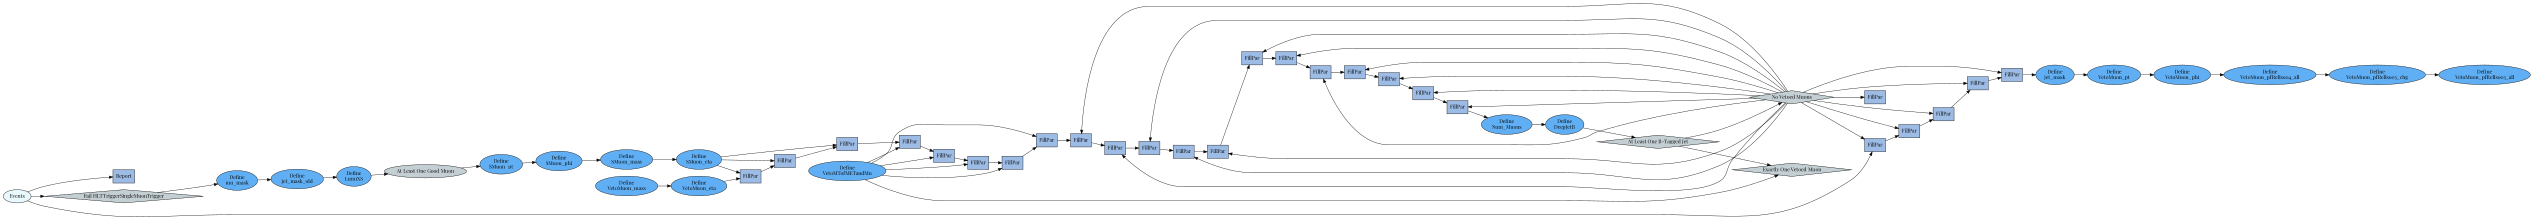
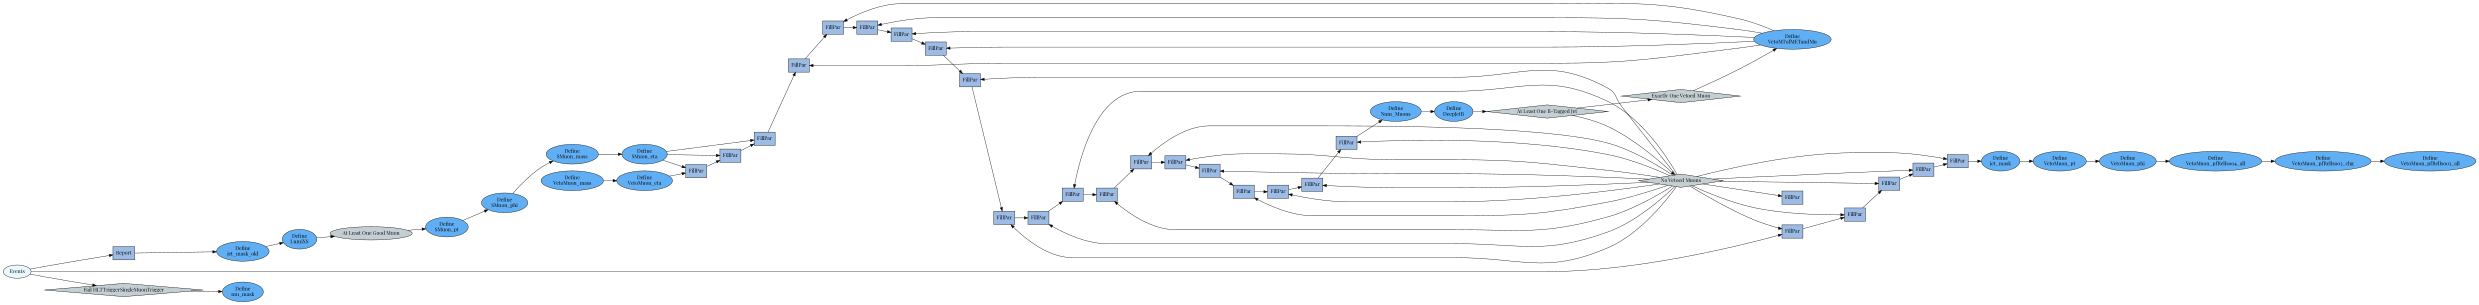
edge "Define mu_mask" -> "Define jet_mask_old": now "Report" -> "Define jet_mask_old"
edge "Define VetoMTofMETandMu" -> "Exactly One Vetoed Muon": reversed
